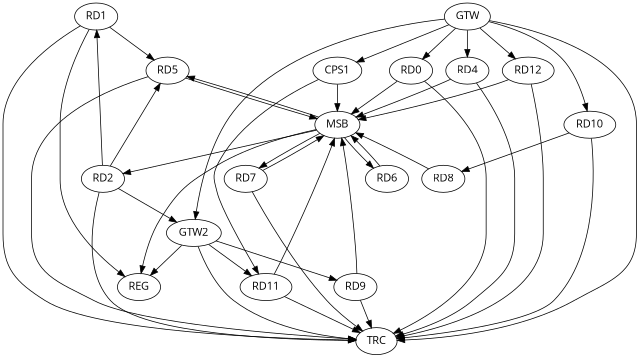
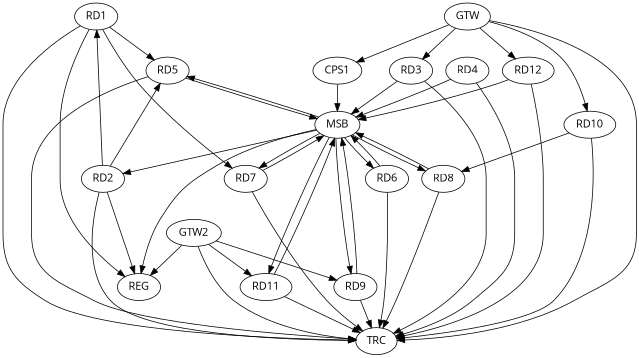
edge "GTW" -> "RD4": removed
edge "GTW" -> "GTW2": removed
node "RD0": label "RD0" -> "RD3"
edge "RD1" -> "RD7": added
edge "CPS1" -> "RD11": now "MSB" -> "RD11"
edge "MSB" -> "RD8": added
edge "MSB" -> "RD9": added
edge "RD2" -> "GTW2": now "RD2" -> "REG"
edge "RD6" -> "TRC": added
edge "RD8" -> "TRC": added
